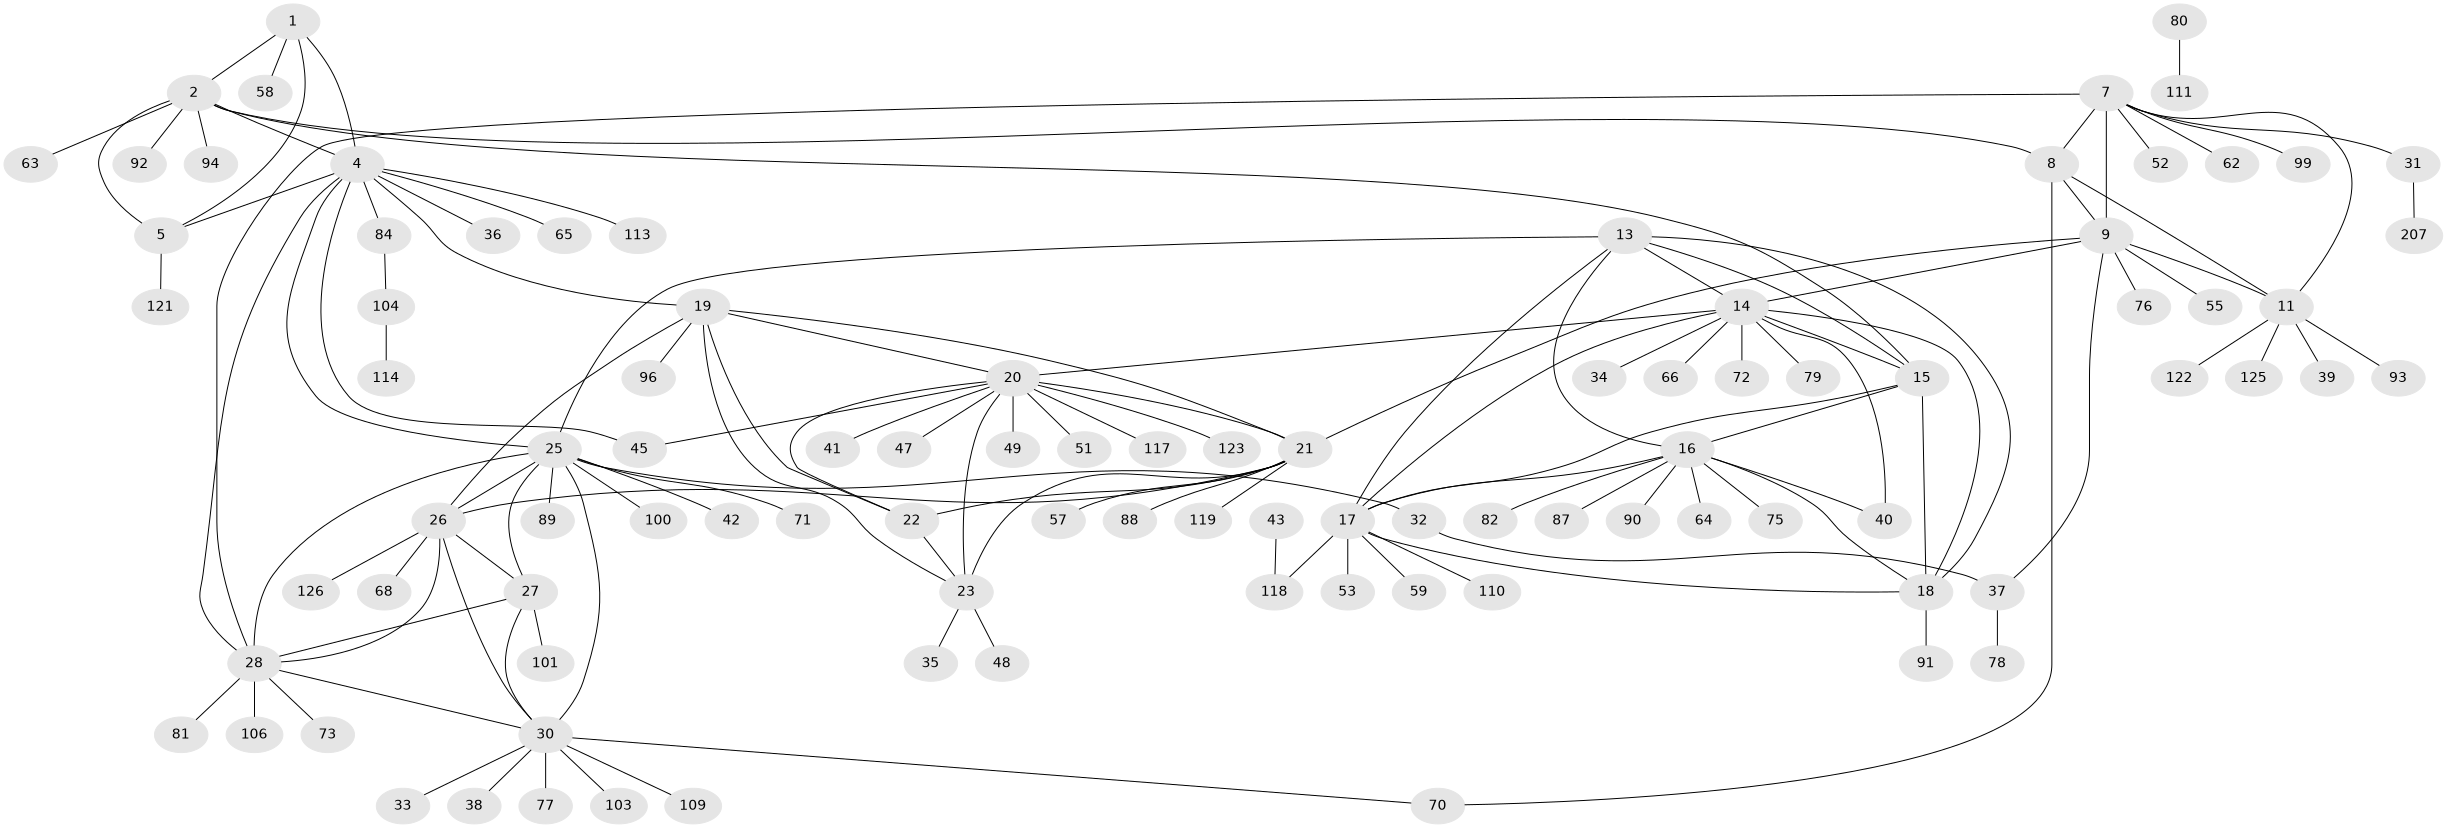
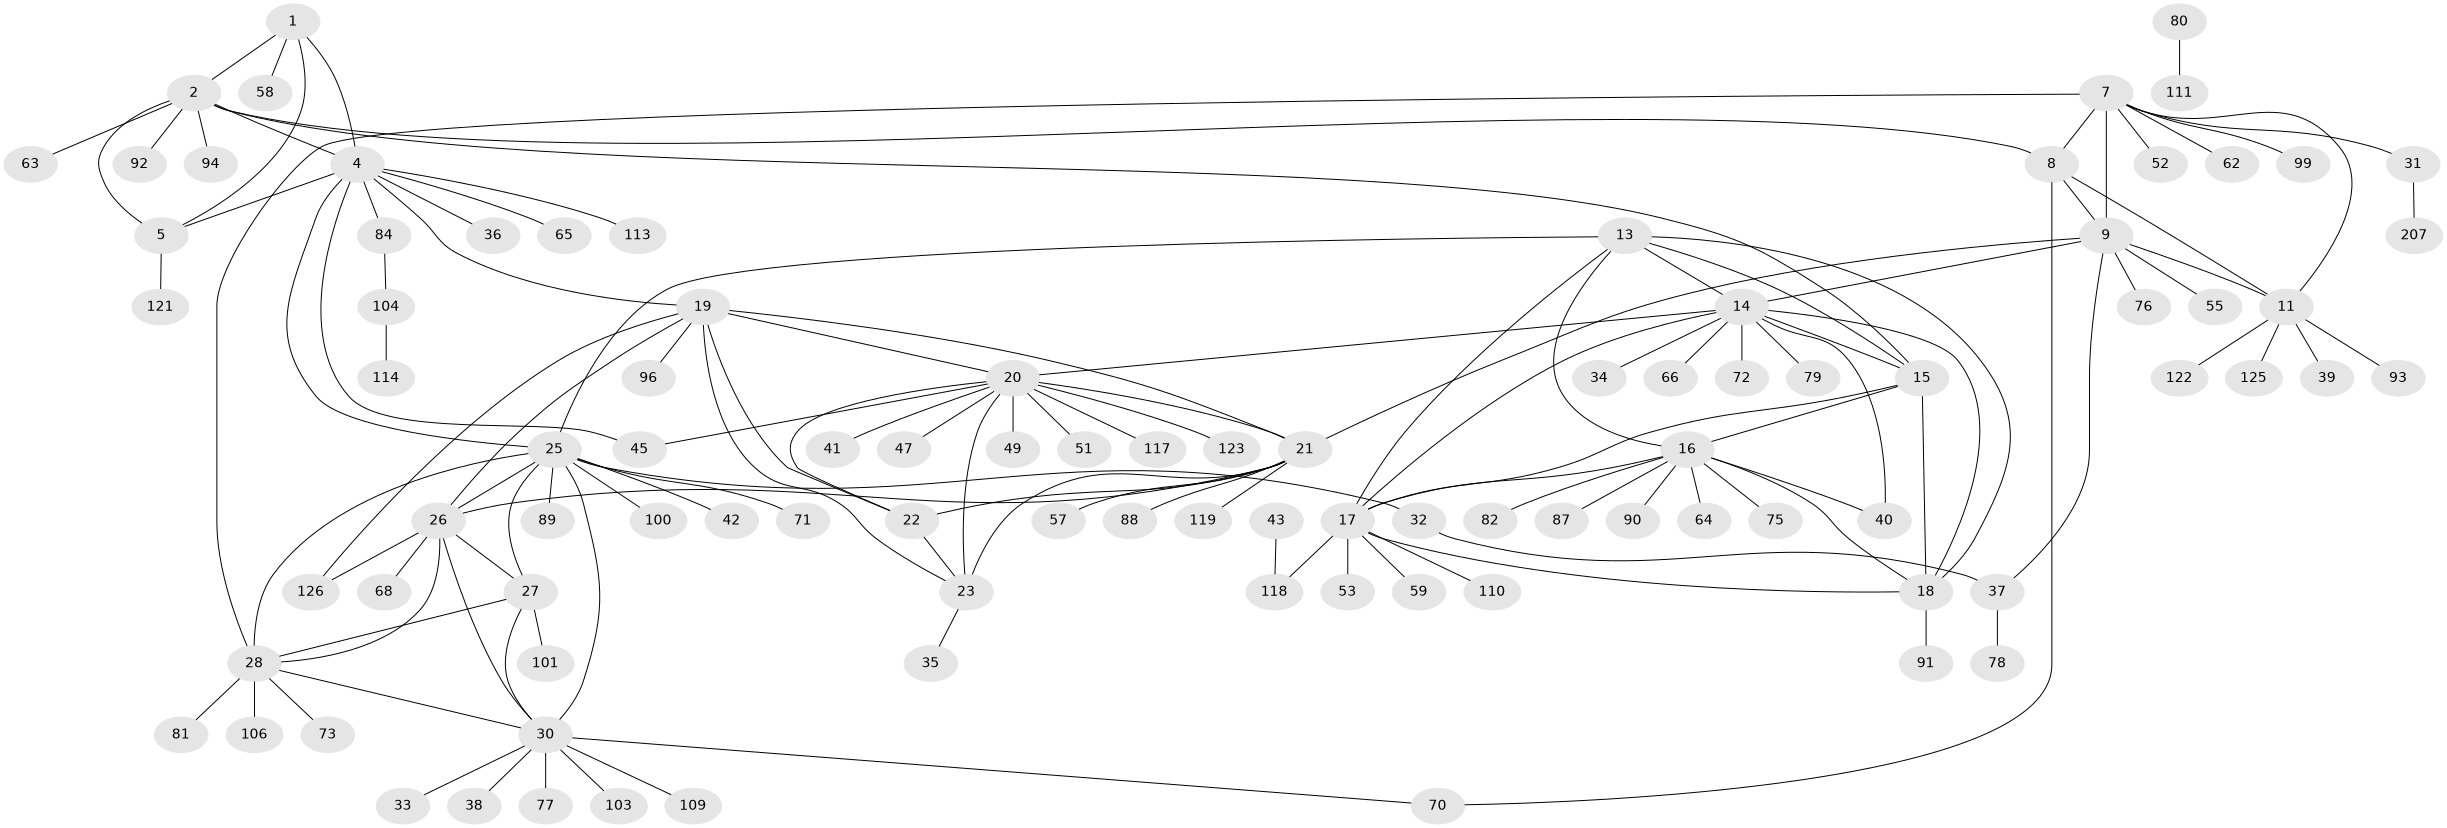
edge "4" -- "28": removed
edge "19" -- "126": added
node "48": removed
